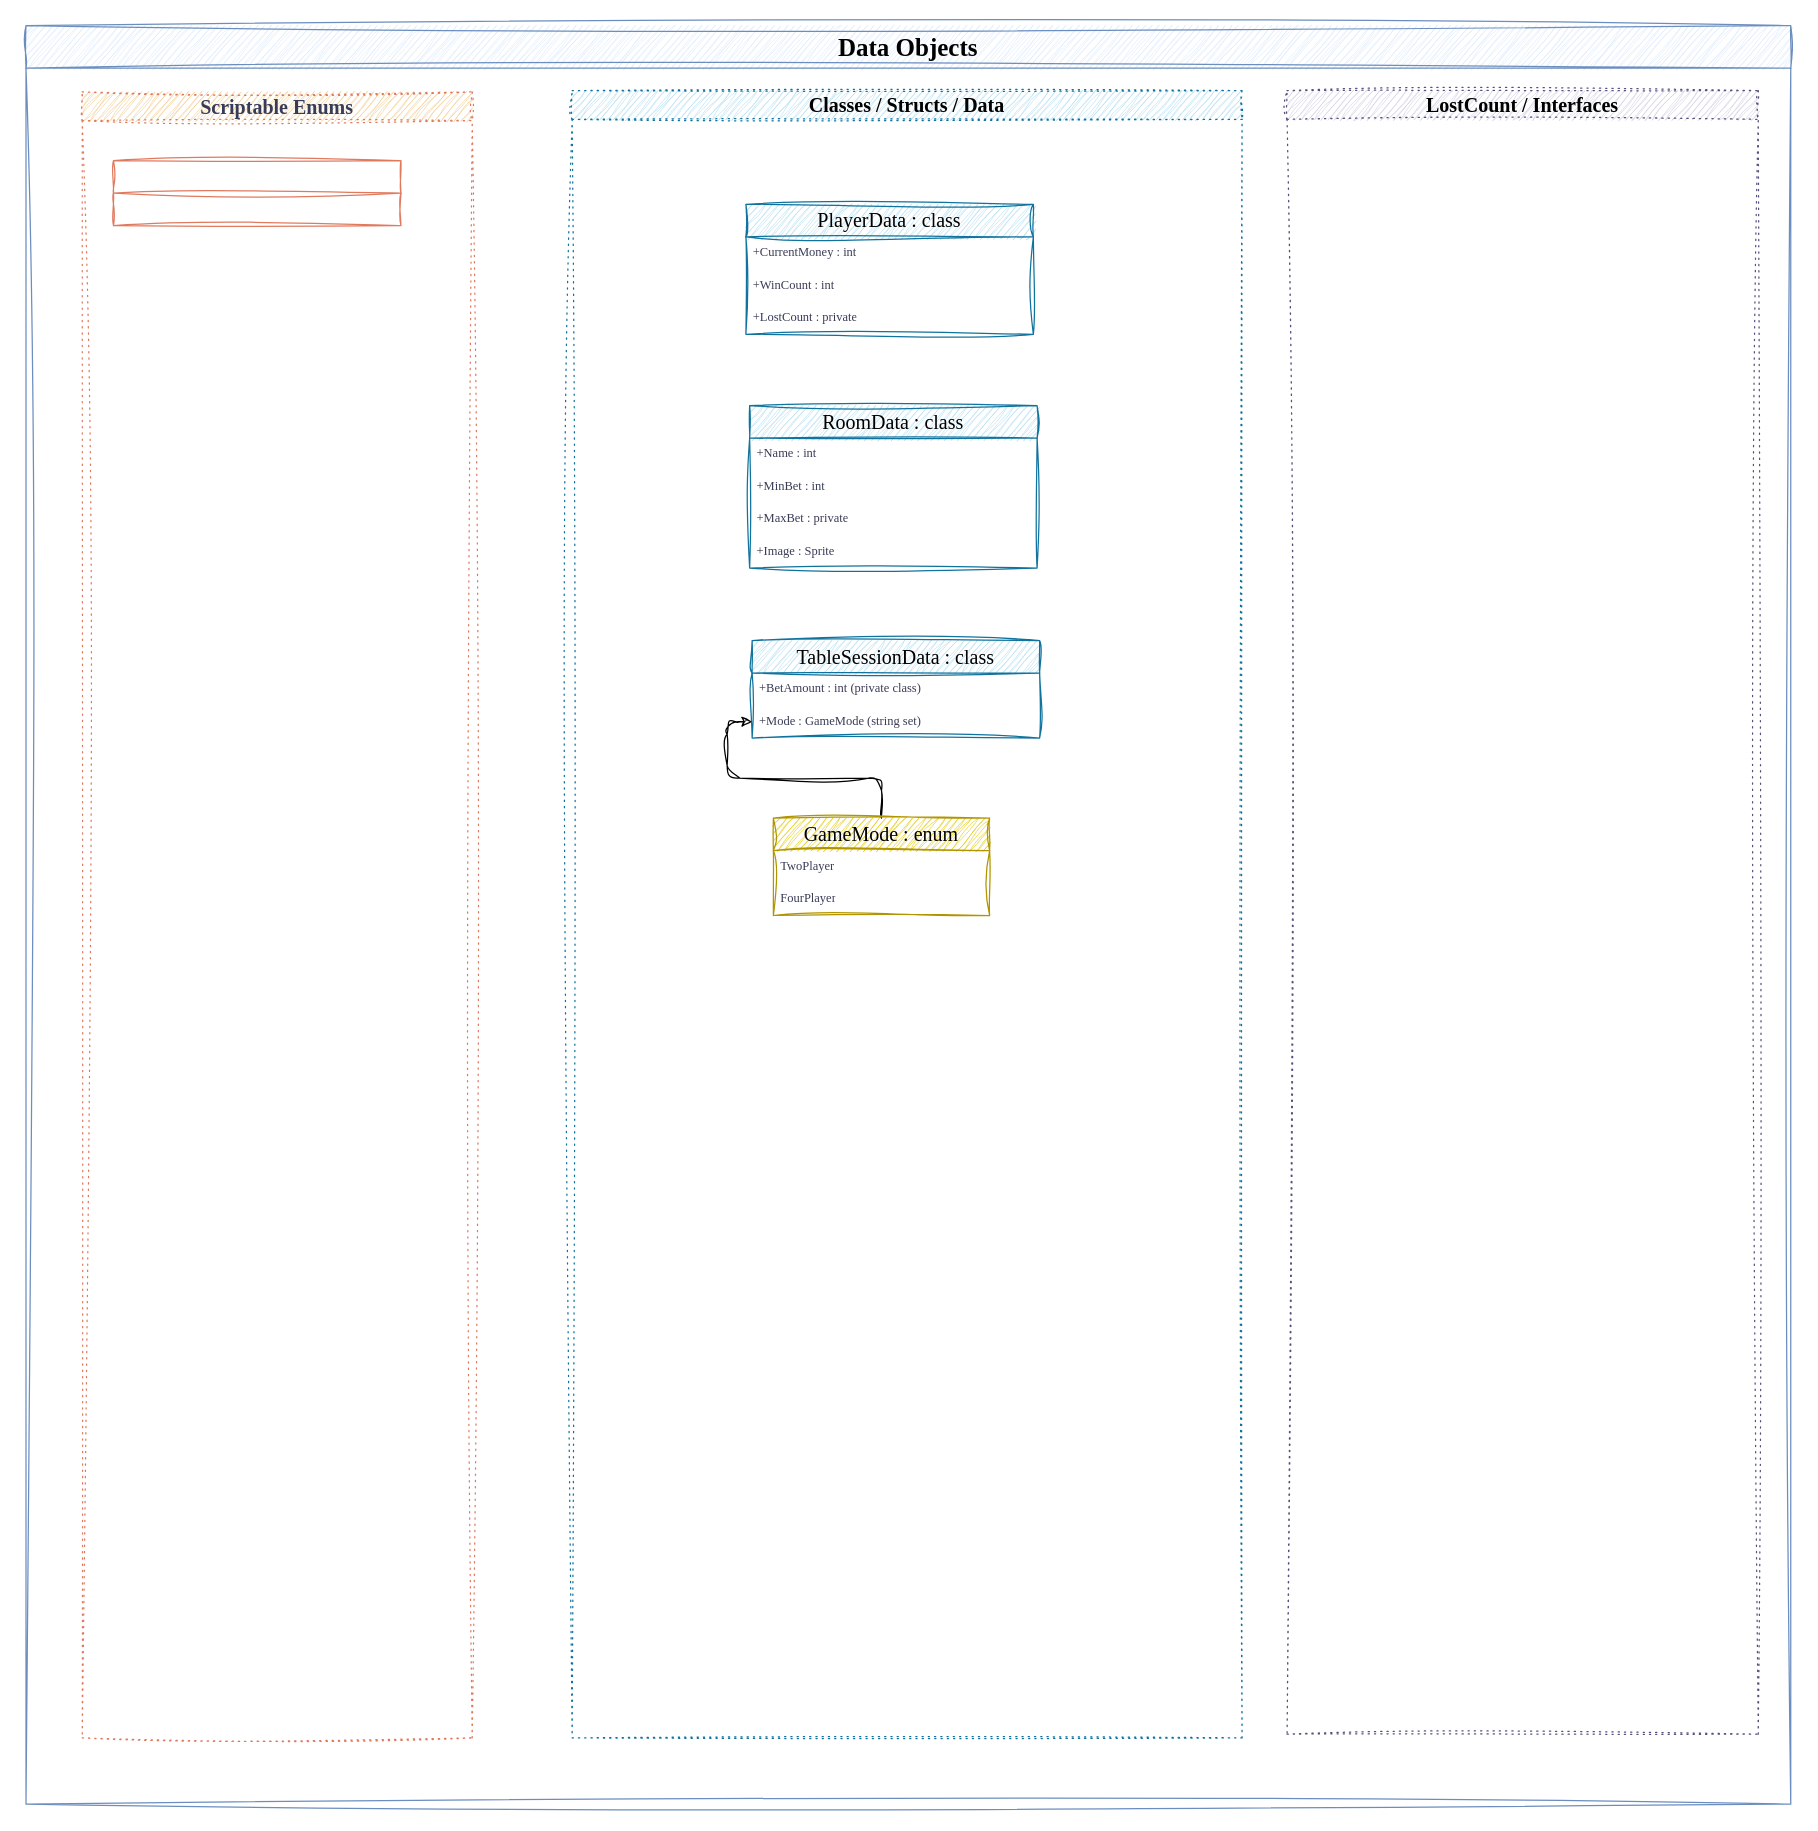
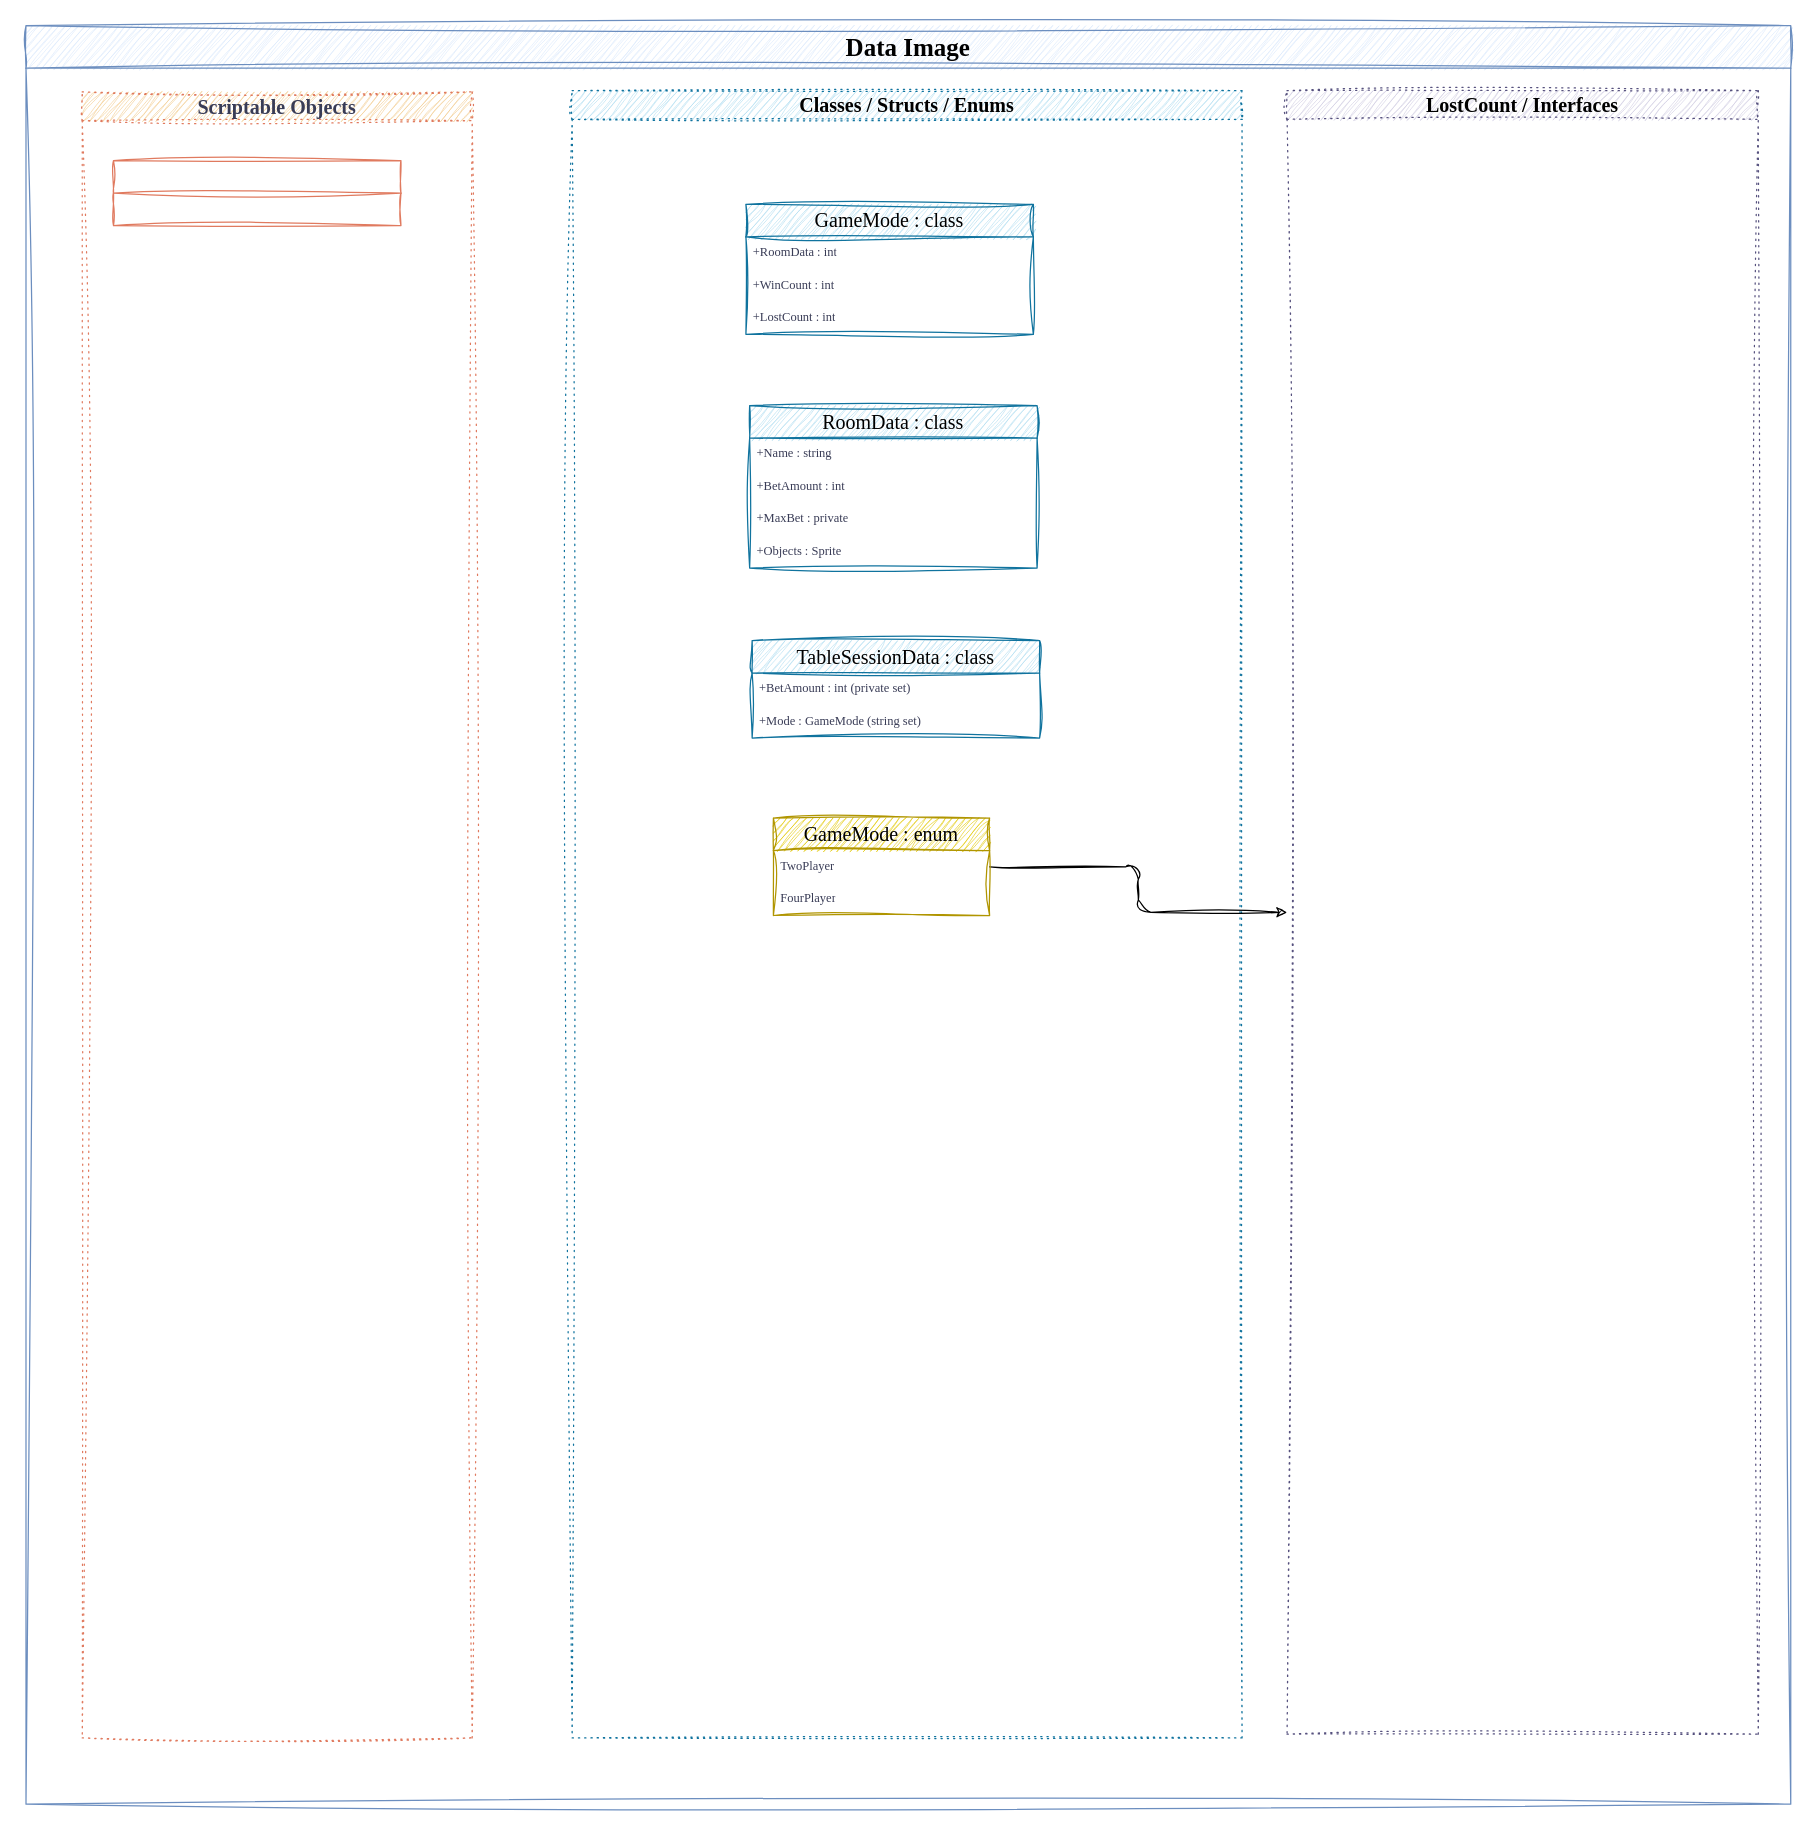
node "Data Objects": label "Data Objects" -> "Data Image"
node "Classes / Structs / Data": label "Classes / Structs / Data" -> "Classes / Structs / Enums"
node "Scriptable Enums": label "Scriptable Enums" -> "Scriptable Objects"
node "PlayerData : class": label "PlayerData : class" -> "GameMode : class"
node "+CurrentMoney : int": label "+CurrentMoney : int" -> "+RoomData : int"
node "+LostCount : private": label "+LostCount : private" -> "+LostCount : int"
node "+Name : int": label "+Name : int" -> "+Name : string"
node "+MinBet : int": label "+MinBet : int" -> "+BetAmount : int"
node "+Image : Sprite": label "+Image : Sprite" -> "+Objects : Sprite"
node "+BetAmount : int (private class)": label "+BetAmount : int (private class)" -> "+BetAmount : int (private set)"
edge "GameMode : enum" -> "+Mode : GameMode (string set)": now "GameMode : enum" -> "LostCount / Interfaces"
